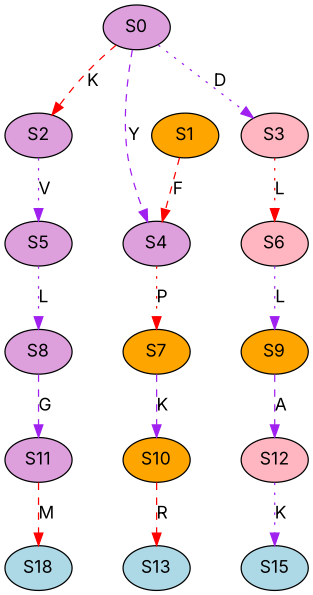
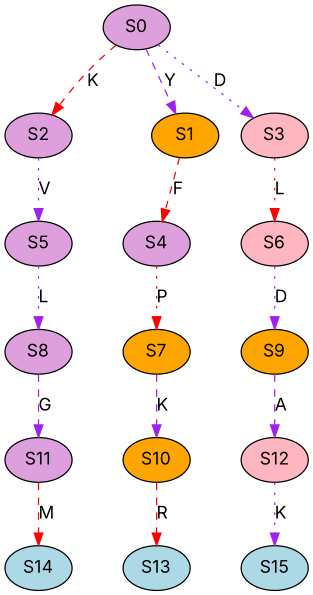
edge "S0" -> "S4": now "S0" -> "S1"
edge "S6" -> "S9": label "L" -> "D"
node "S18": label "S18" -> "S14"
